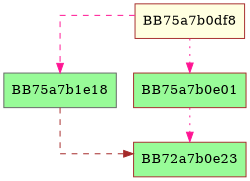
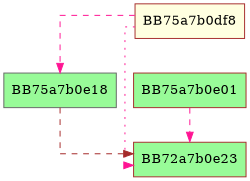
edge "BB75a7b0df8" -> "BB75a7b0e01": now "BB75a7b0df8" -> "BB72a7b0e23"
node "BB75a7b1e18": label "BB75a7b1e18" -> "BB75a7b0e18"
edge "BB75a7b0e01" -> "BB72a7b0e23": style dotted -> dashed
